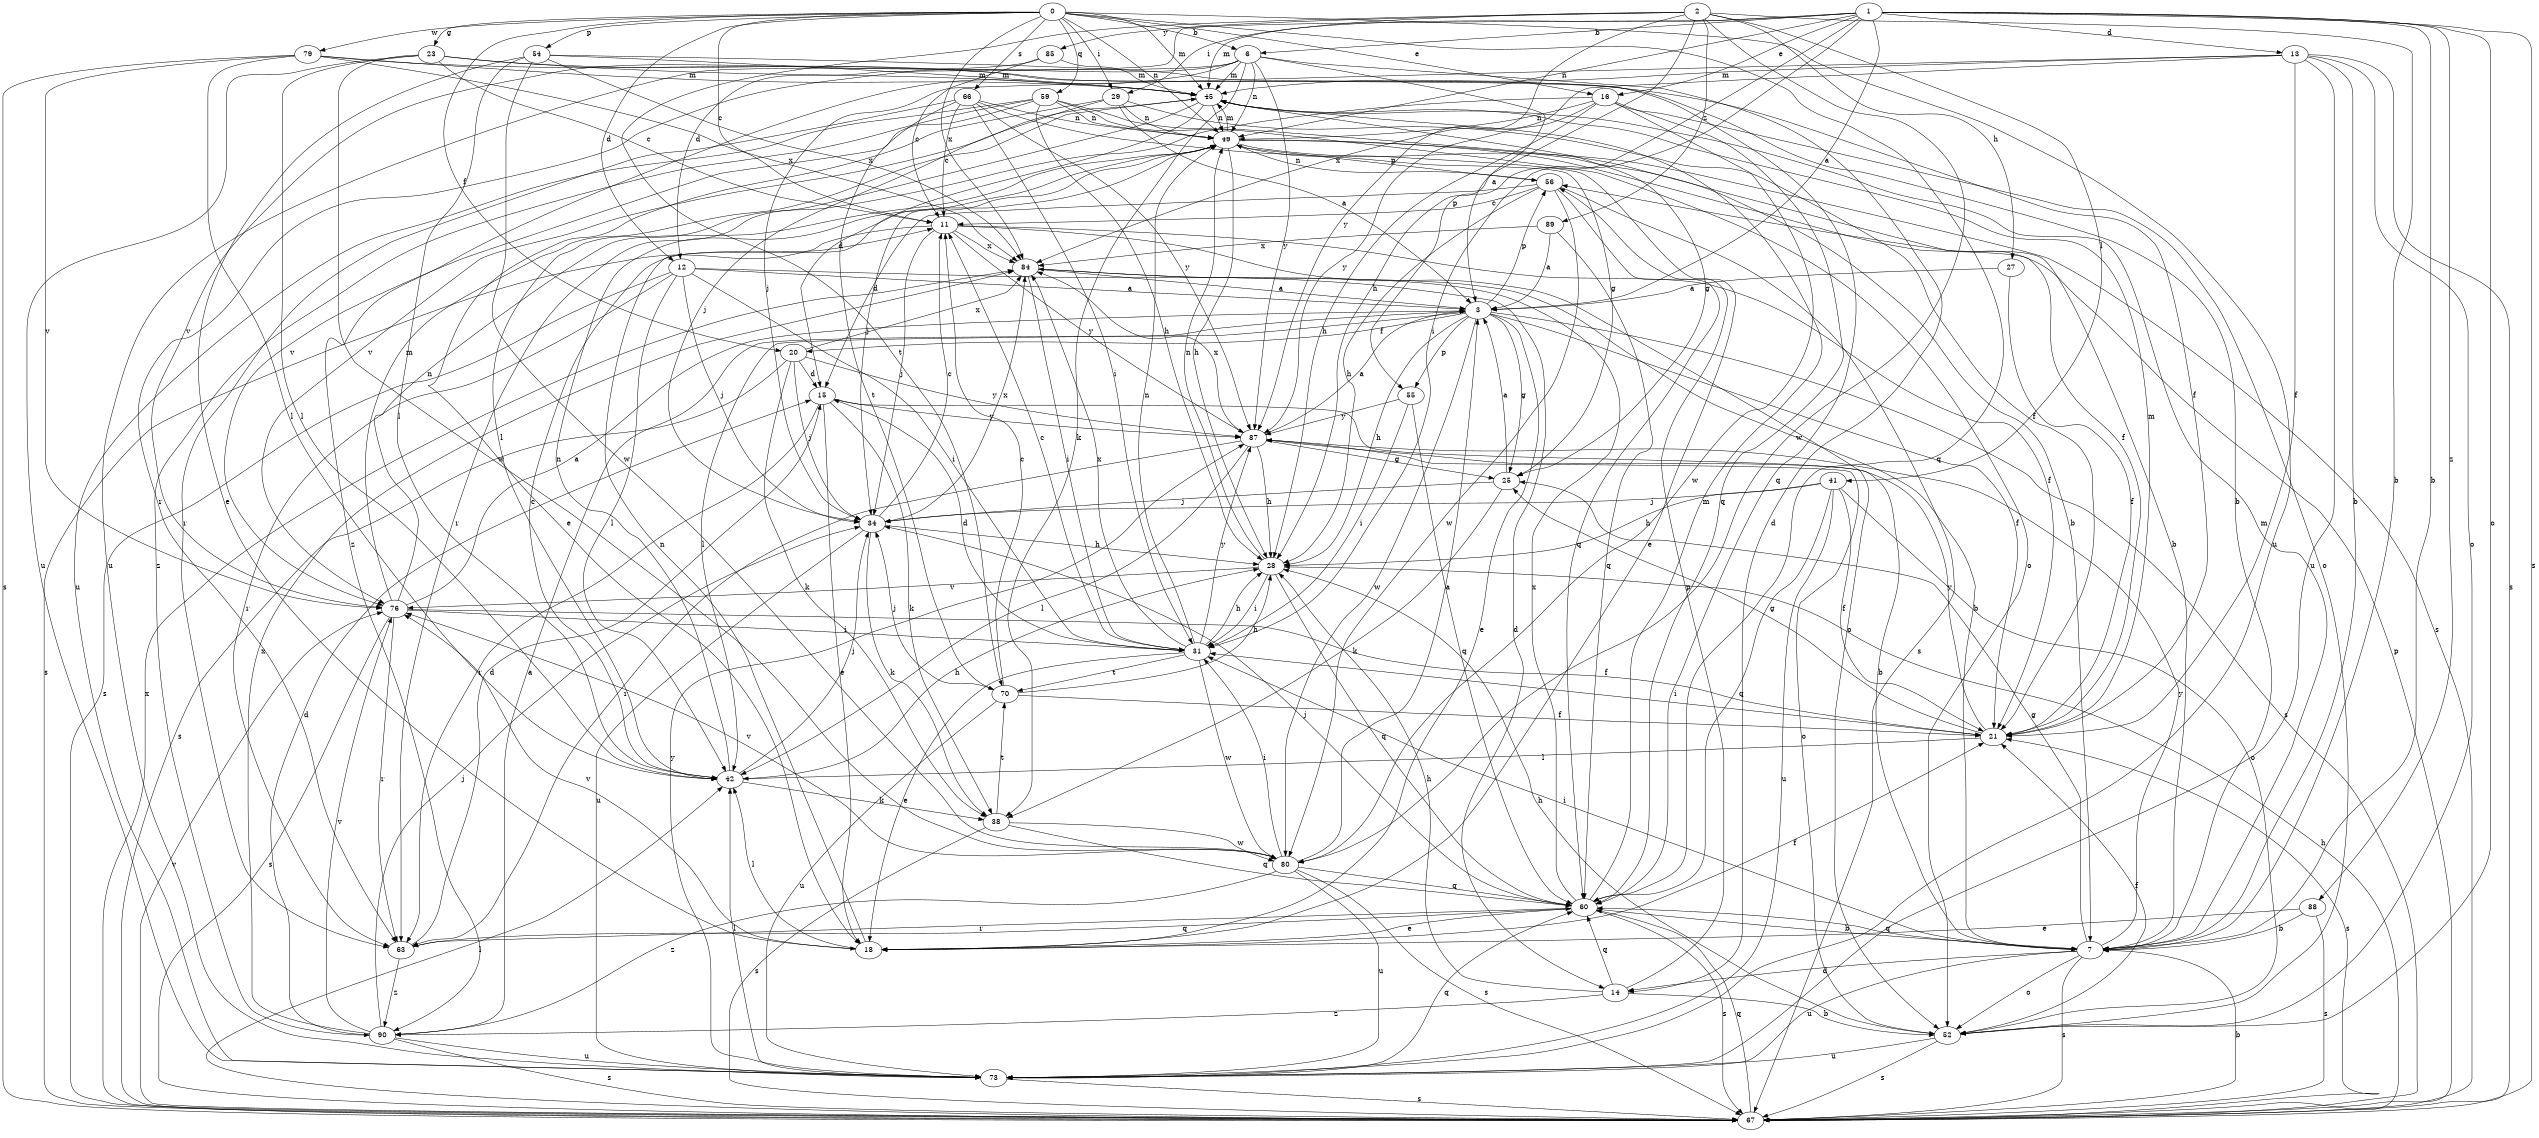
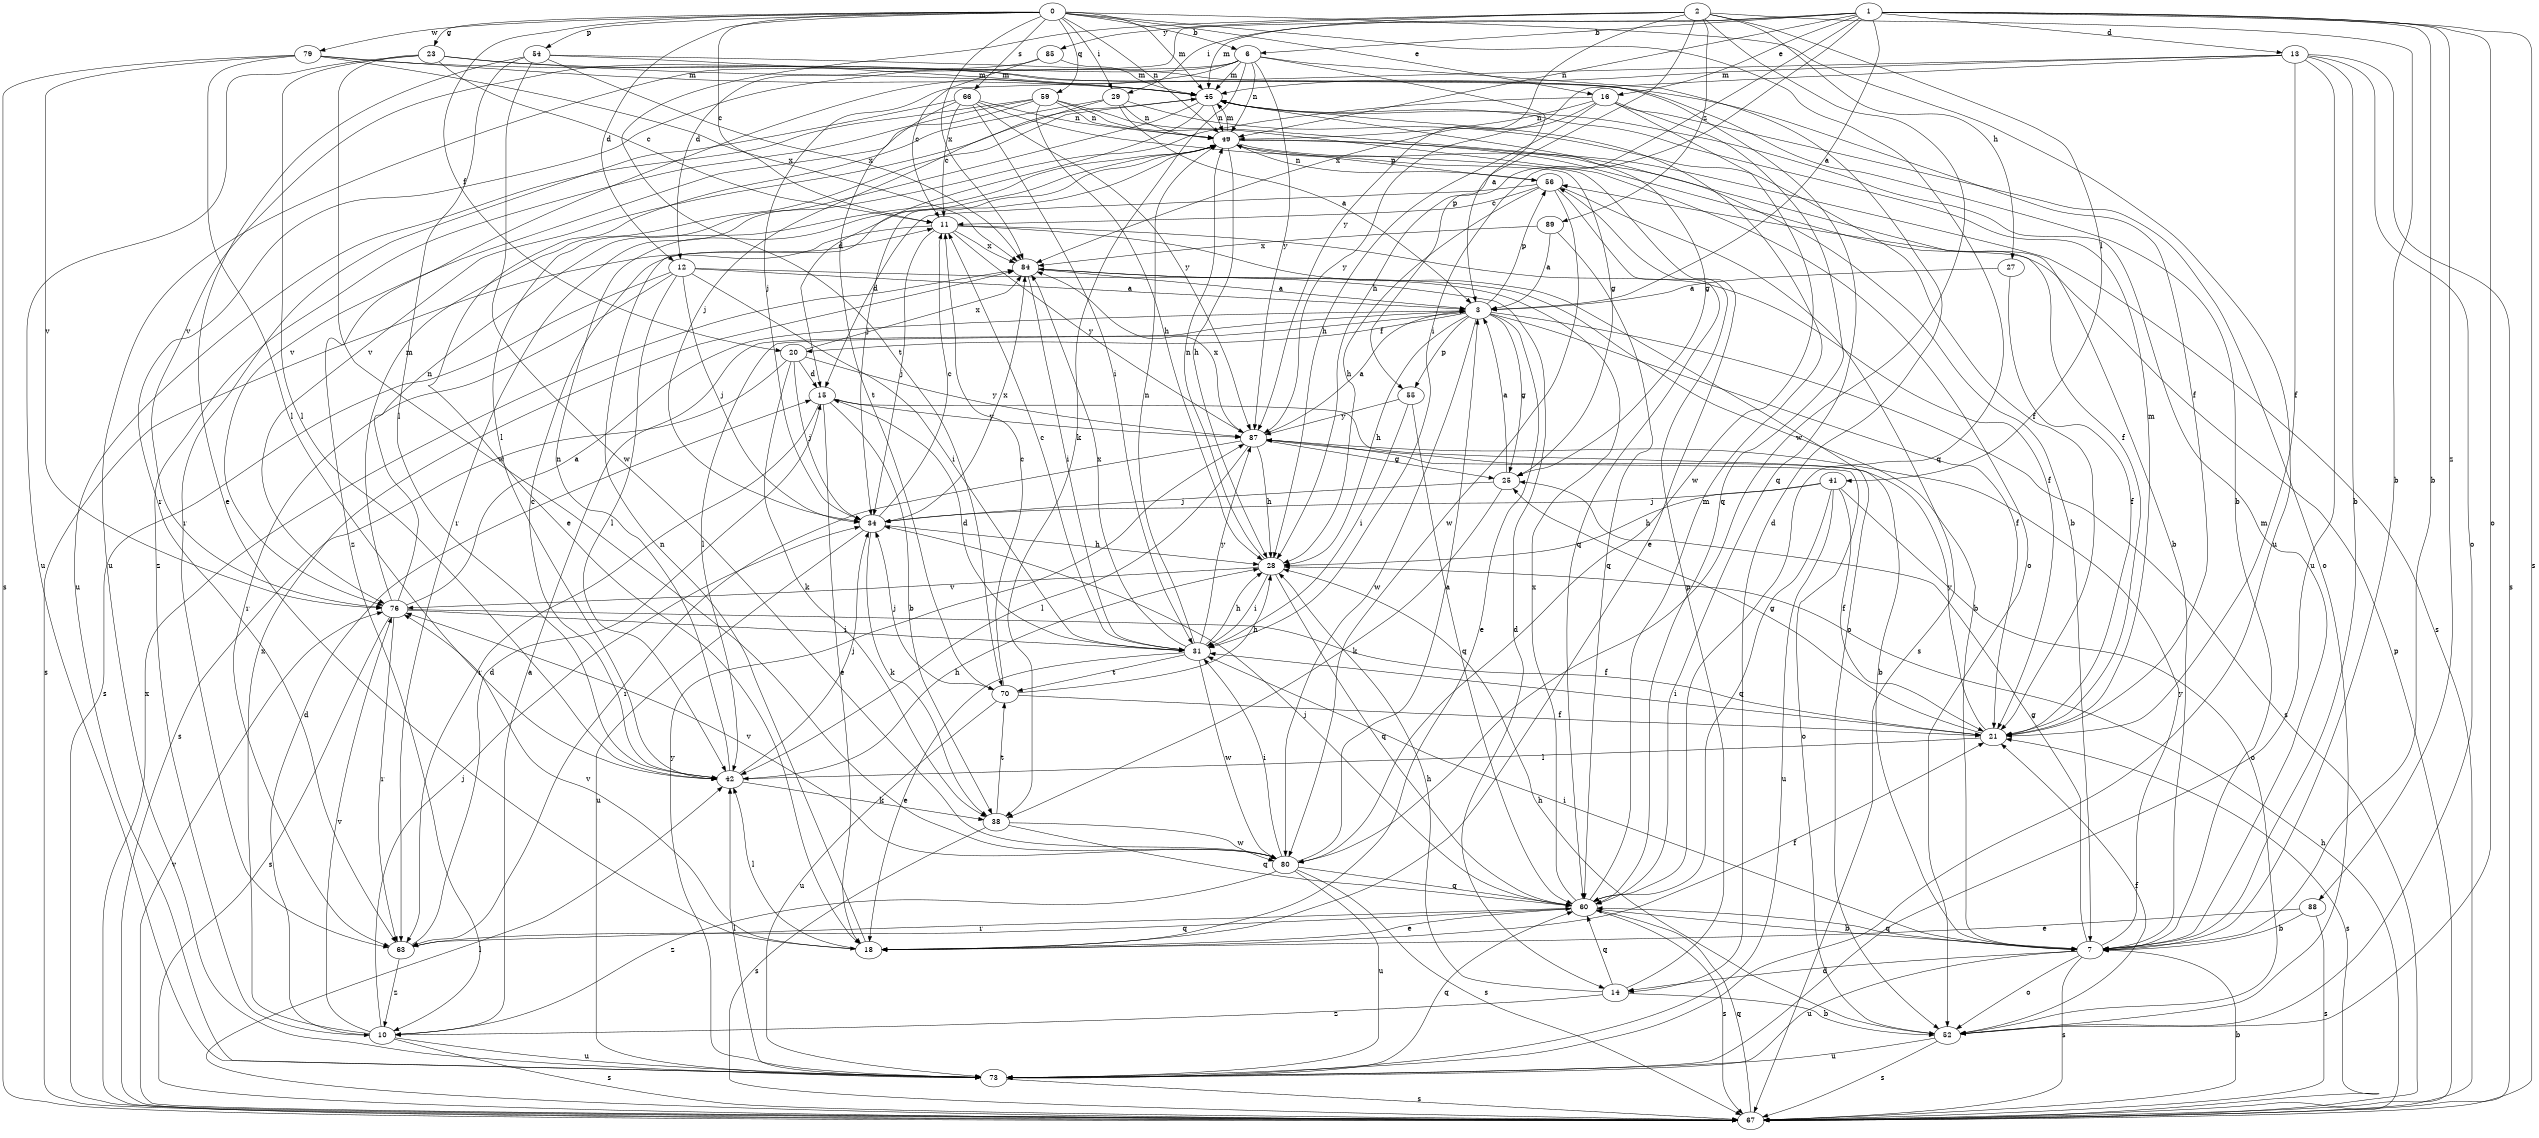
edge "15" -> "38": label "k" -> "b"
node "90": label "90" -> "10"
